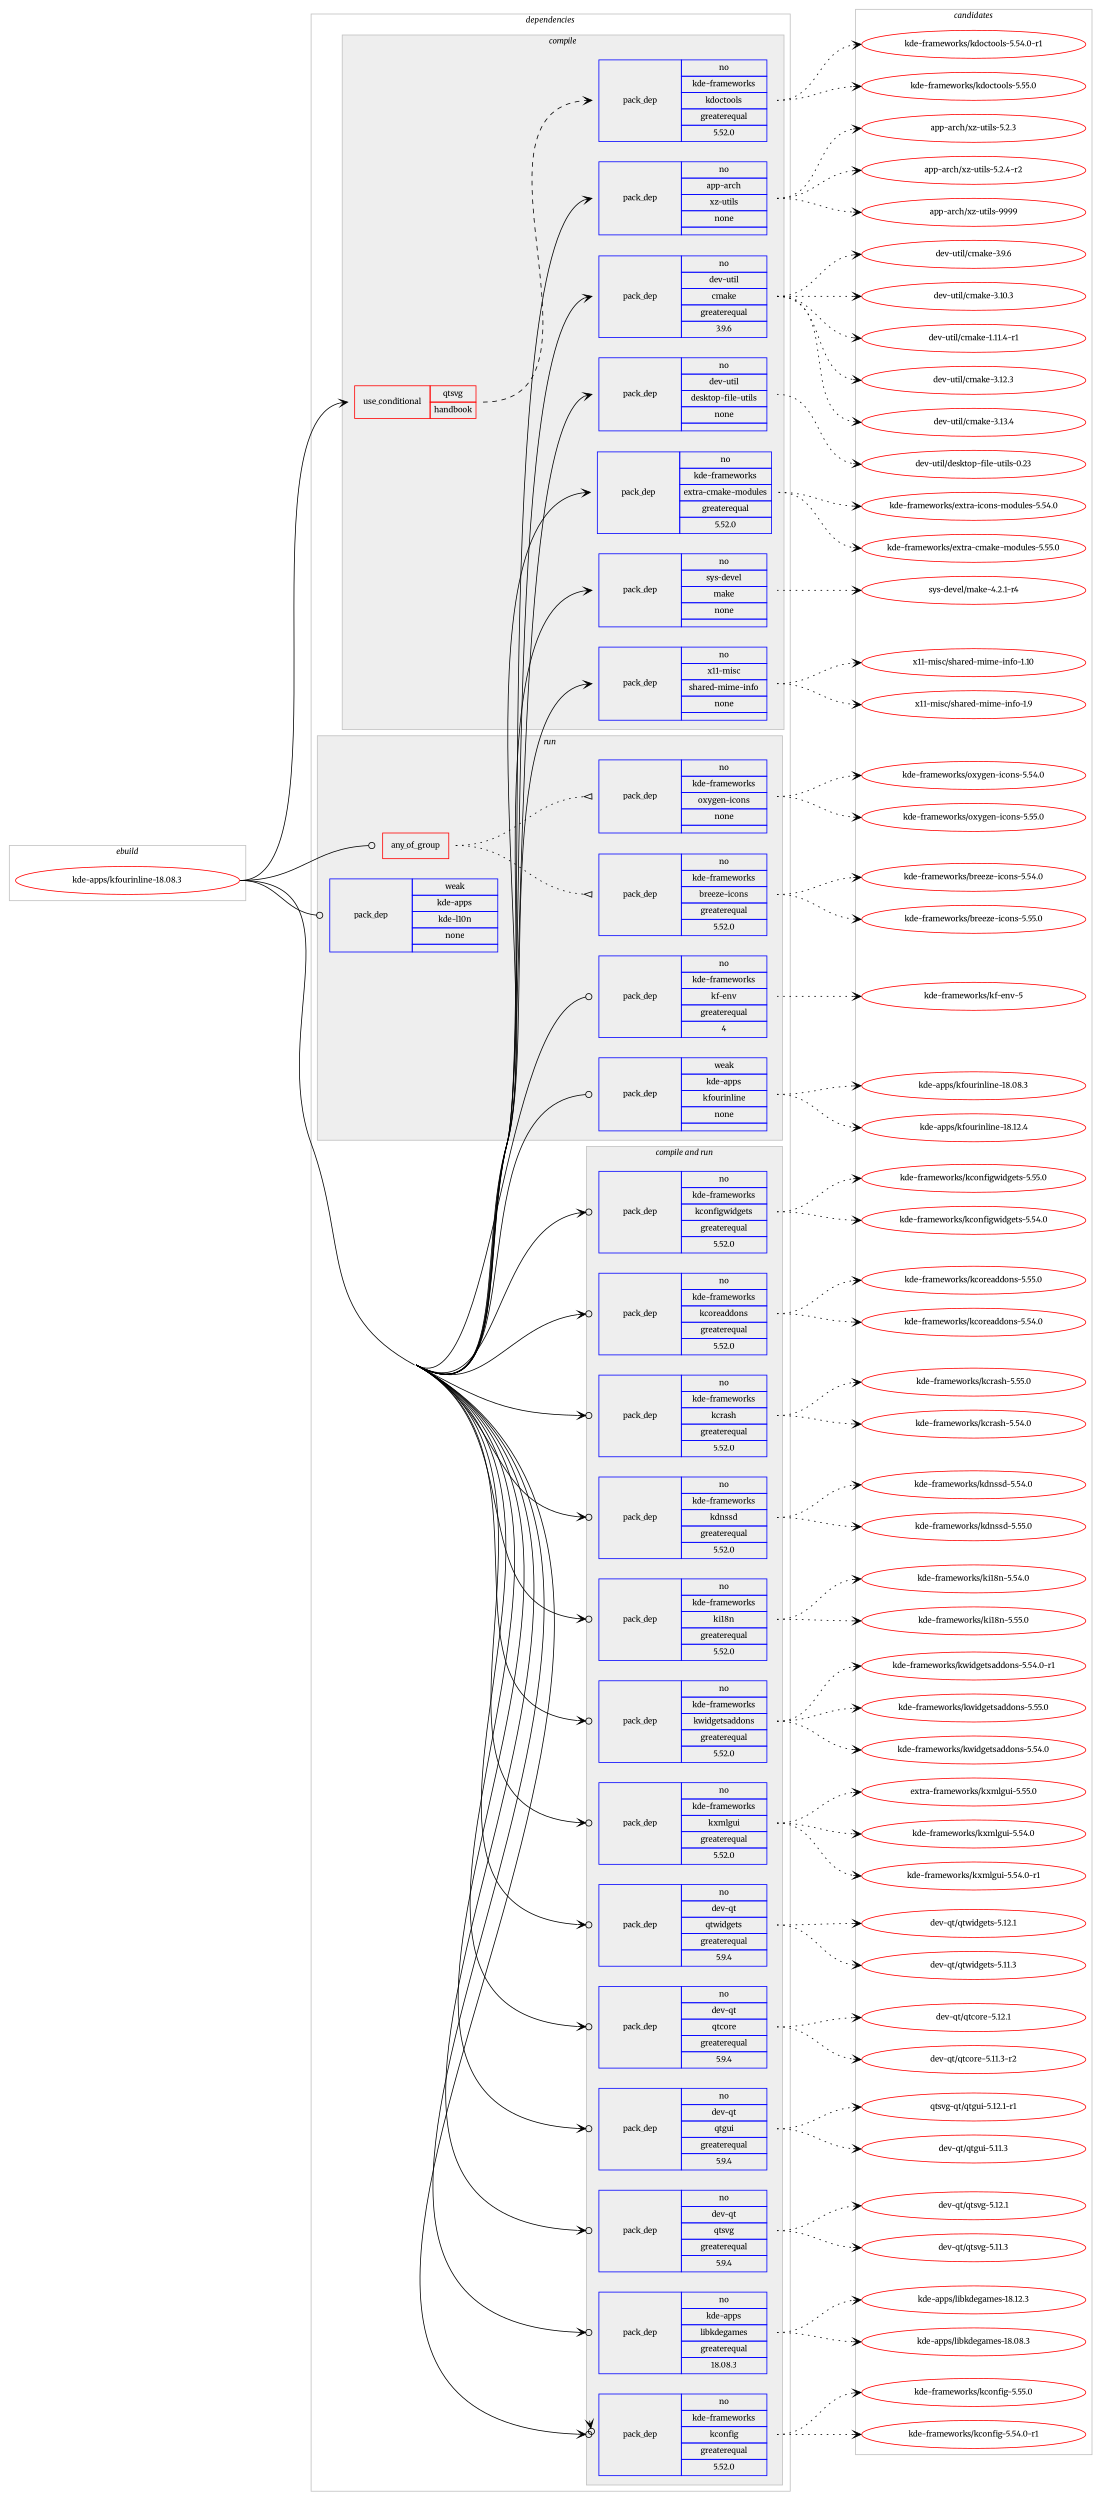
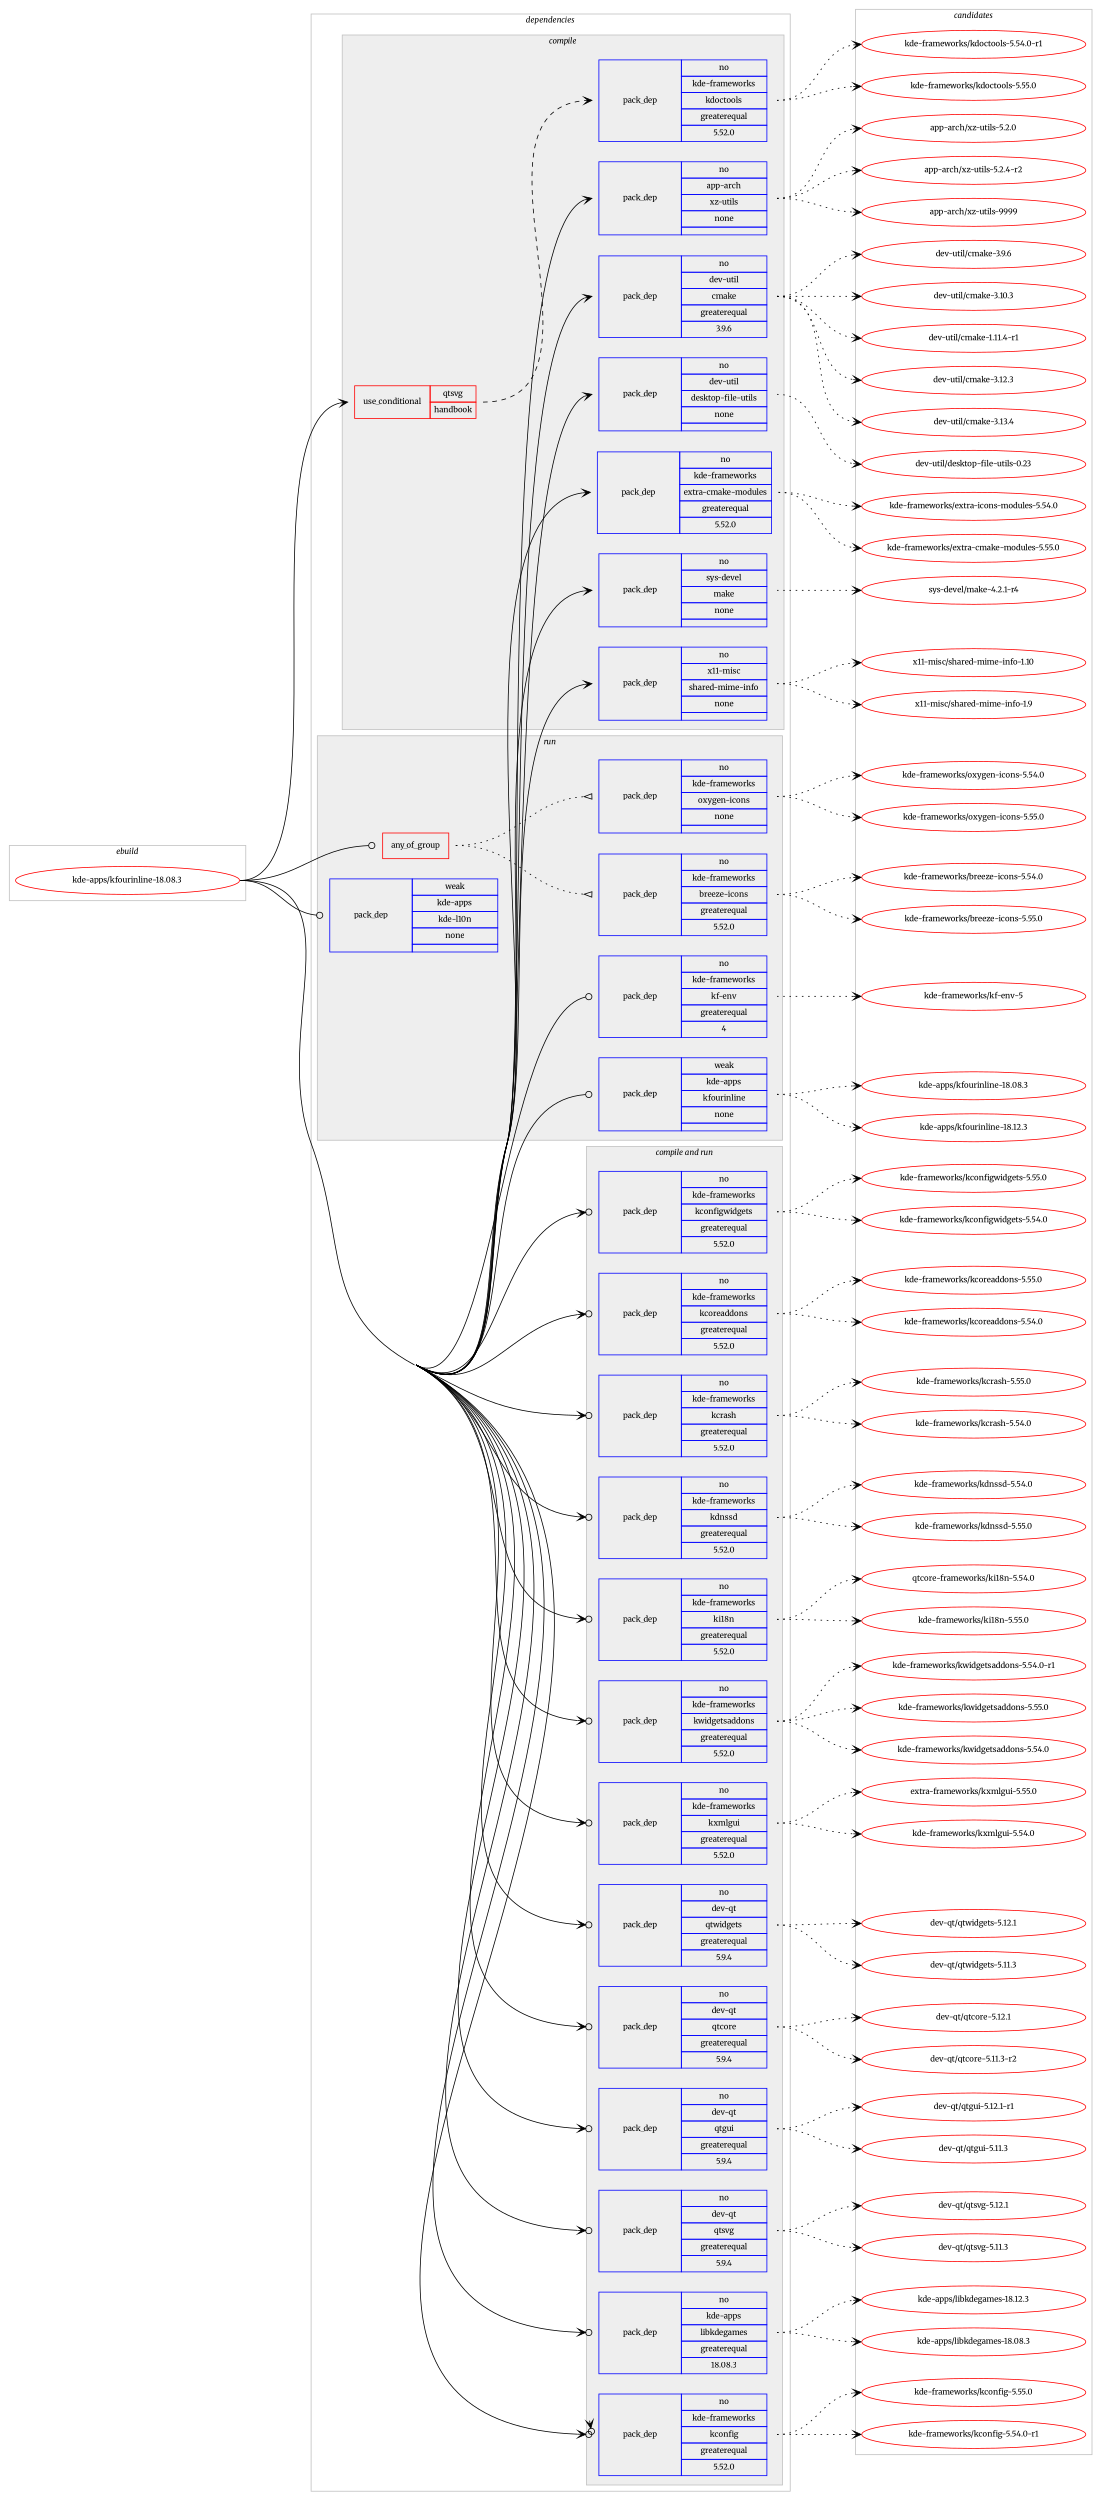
node "app-arch/xz-utils-5.2.3": label "app-arch/xz-utils-5.2.3" -> "app-arch/xz-utils-5.2.0"
node "kde-apps/kfourinline-18.12.4": label "kde-apps/kfourinline-18.12.4" -> "kde-apps/kfourinline-18.12.3"
node "kde-frameworks/ki18n-5.54.0": label "kde-frameworks/ki18n-5.54.0" -> "qtcore-frameworks/ki18n-5.54.0"
node "kde-frameworks/kxmlgui-5.54.0-r1": removed
node "qtsvg-qt/qtgui-5.12.1-r1": label "qtsvg-qt/qtgui-5.12.1-r1" -> "dev-qt/qtgui-5.12.1-r1"
